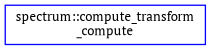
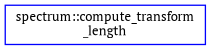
node "spectrum::compute_transform _compute": label "spectrum::compute_transform _compute" -> "spectrum::compute_transform _length"
